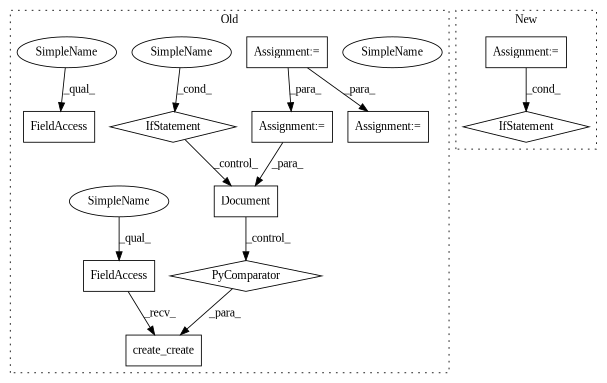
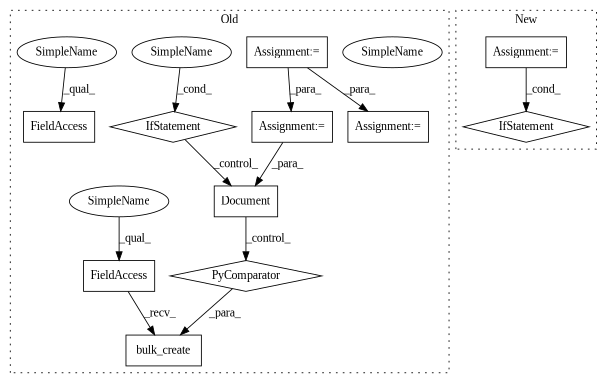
node "create_create": label "create_create" -> "bulk_create"
